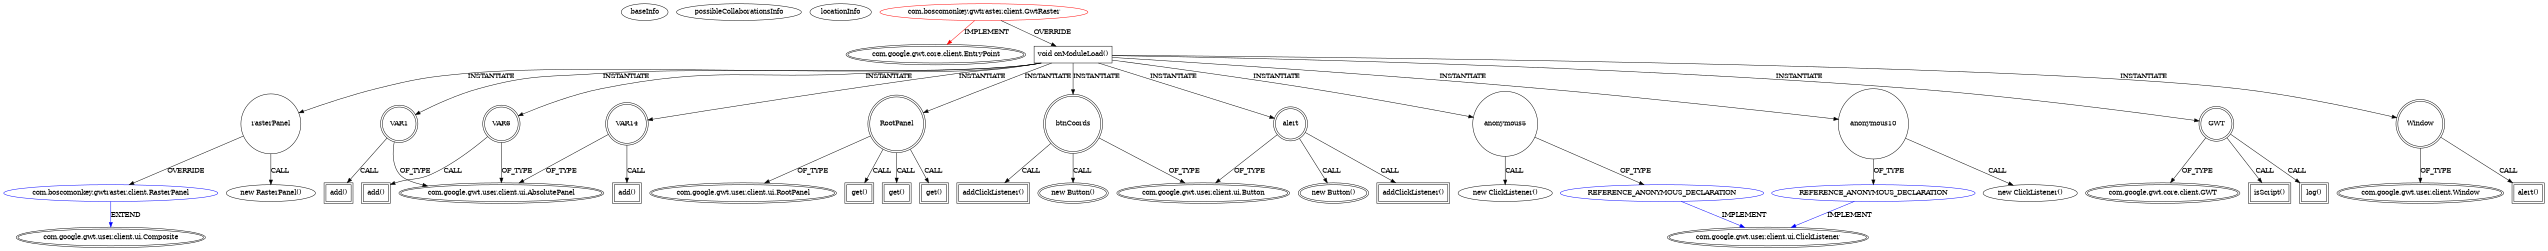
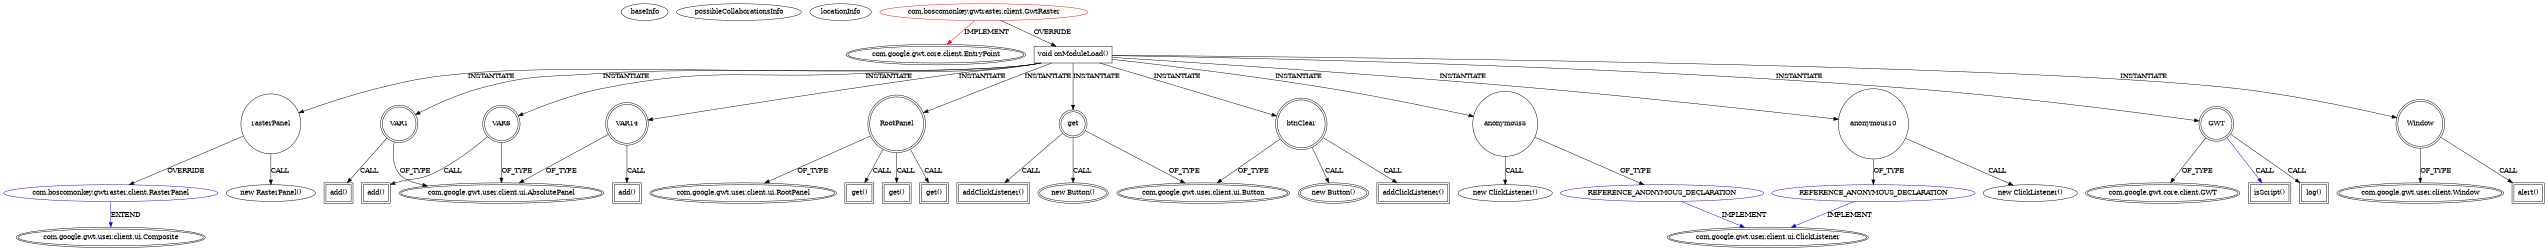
node "btnCoords": label "btnCoords" -> "get"
node "alert": label "alert" -> "btnClear"
edge "GWT" -> "isScript()": color black -> blue
